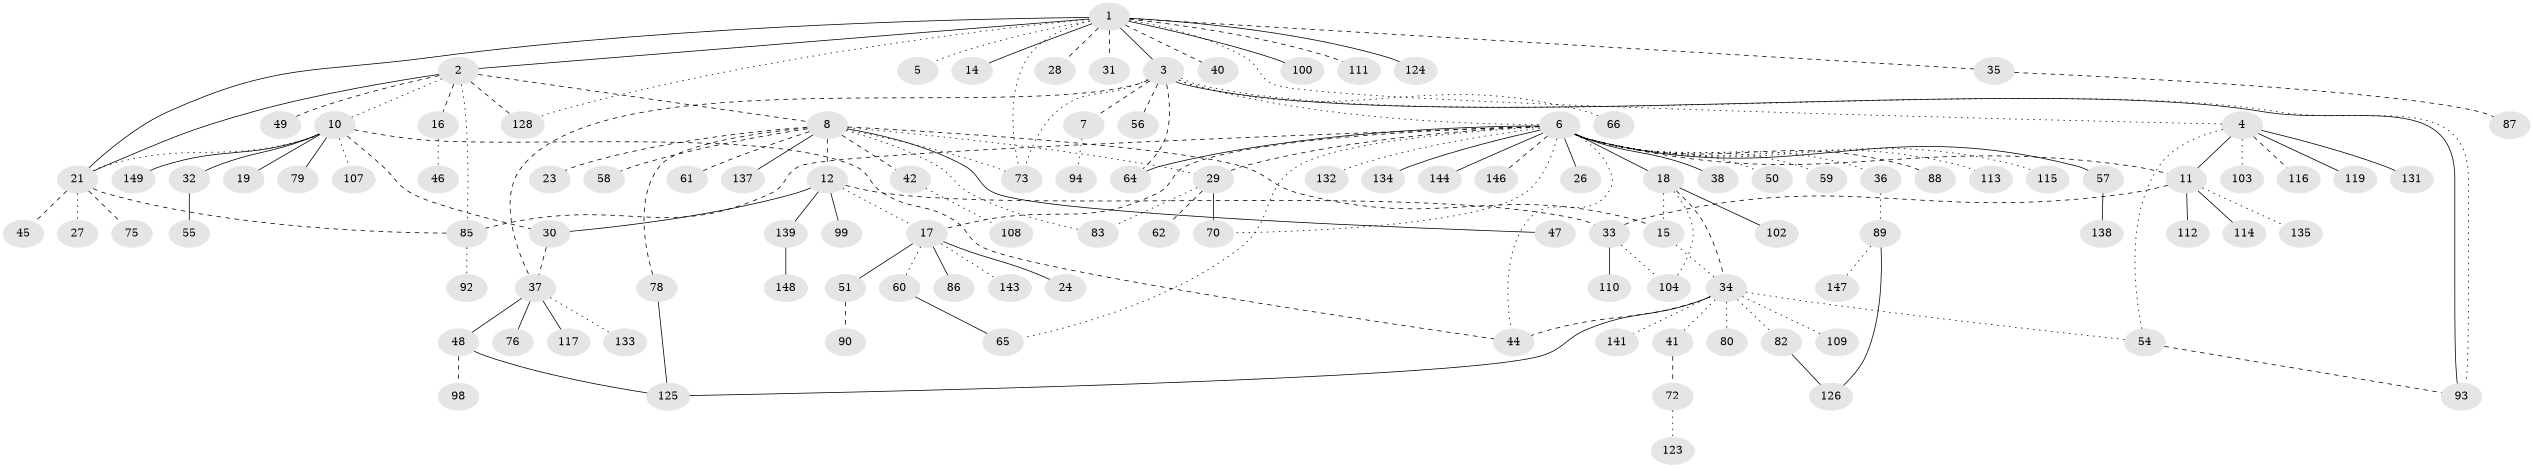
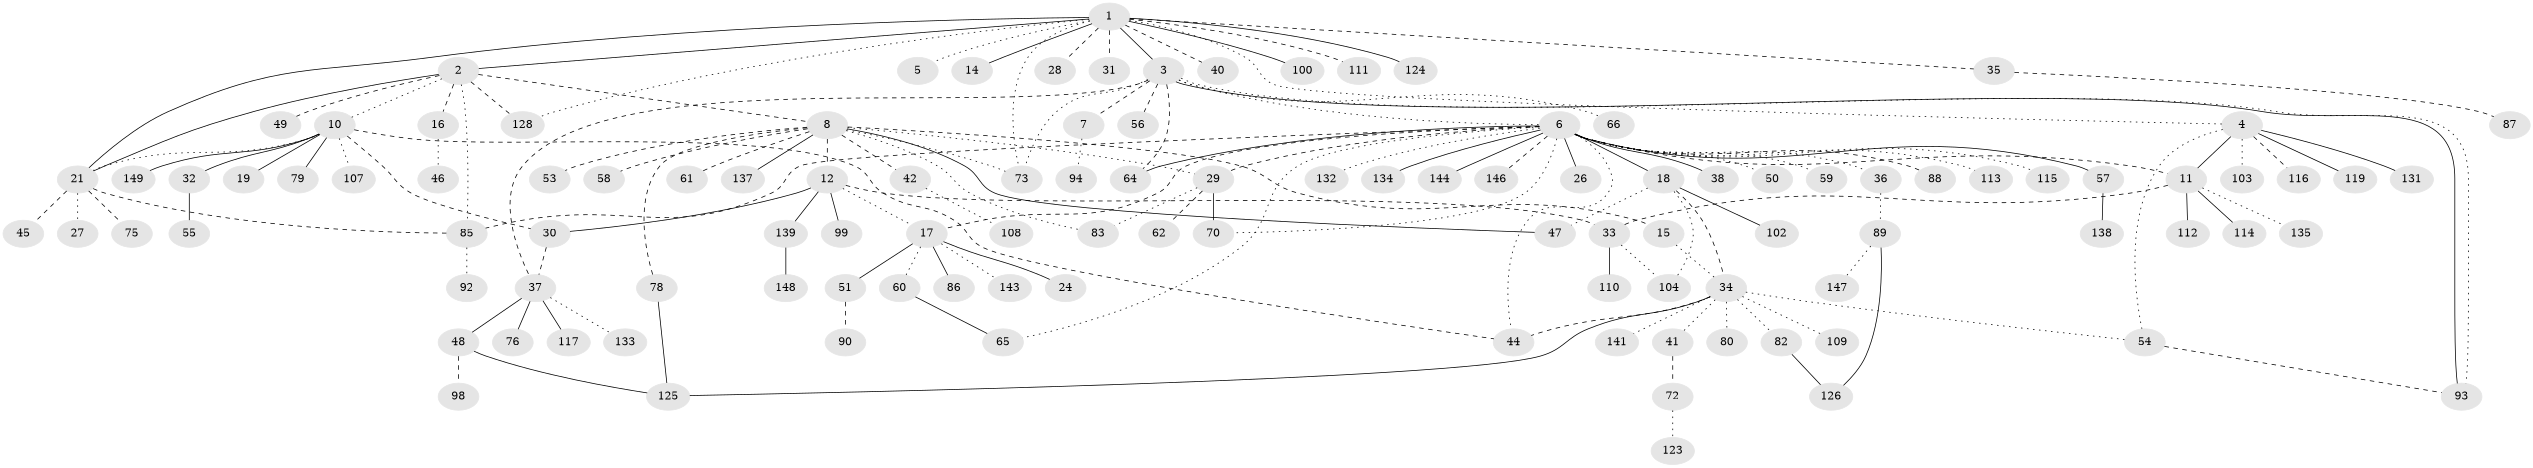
node "23": label "23" -> "53"
edge "18" -- "15": now "18" -- "47"
